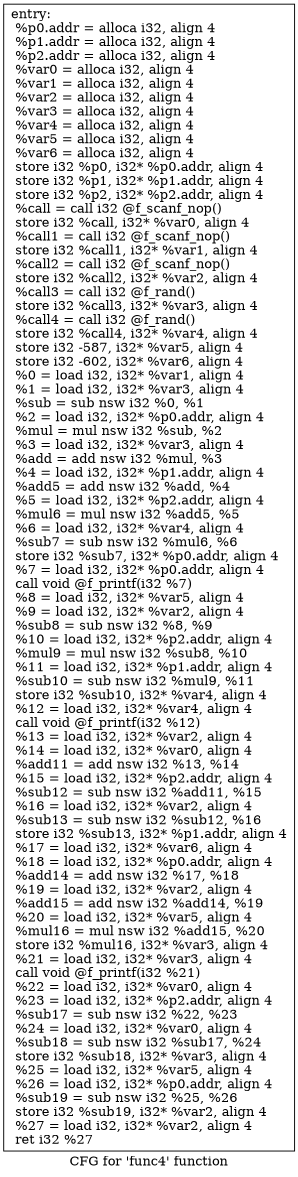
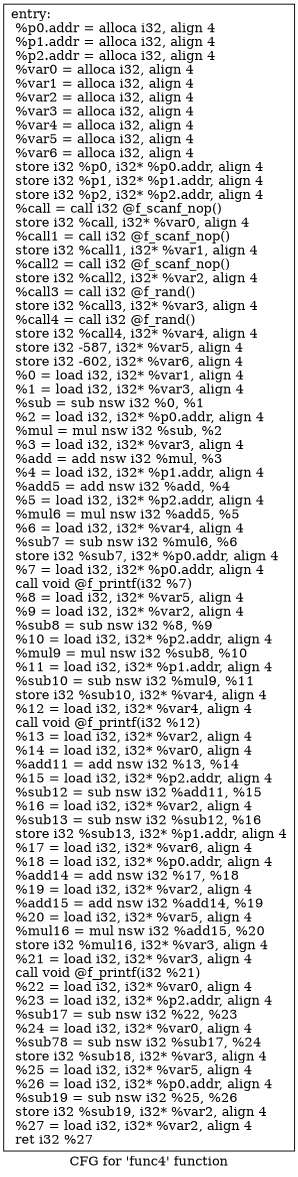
node "entry:": text "%sub18 = sub nsw i32 %sub17, %24" -> "%sub78 = sub nsw i32 %sub17, %24"
